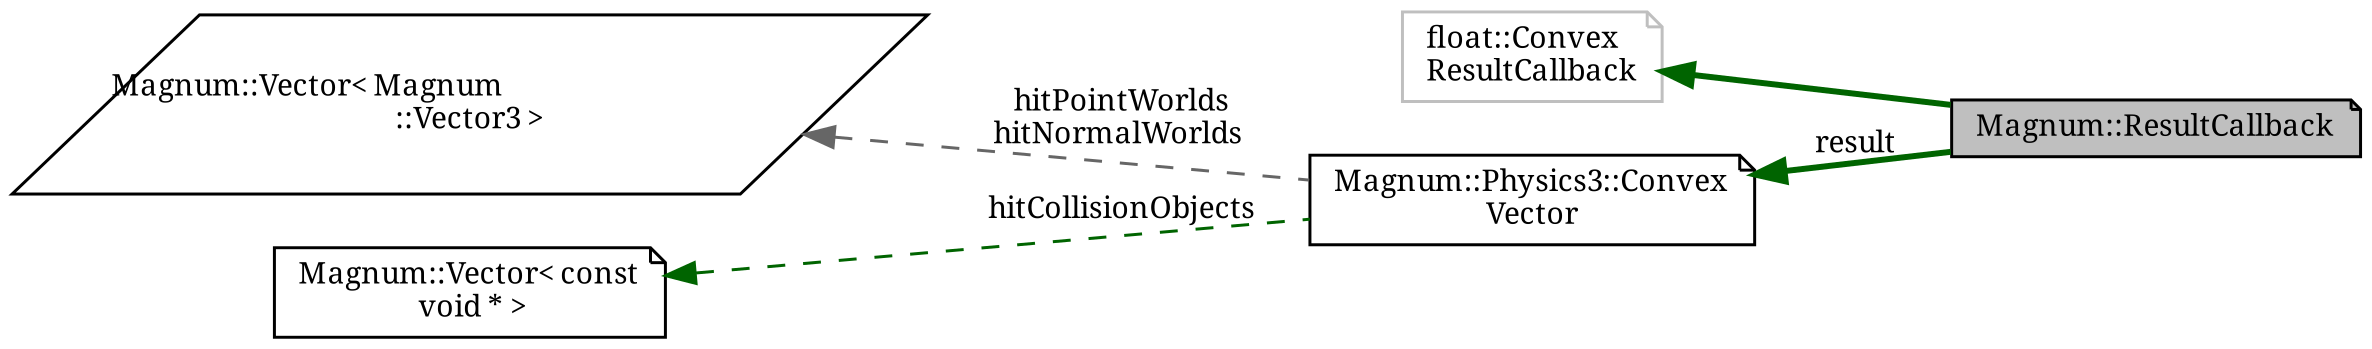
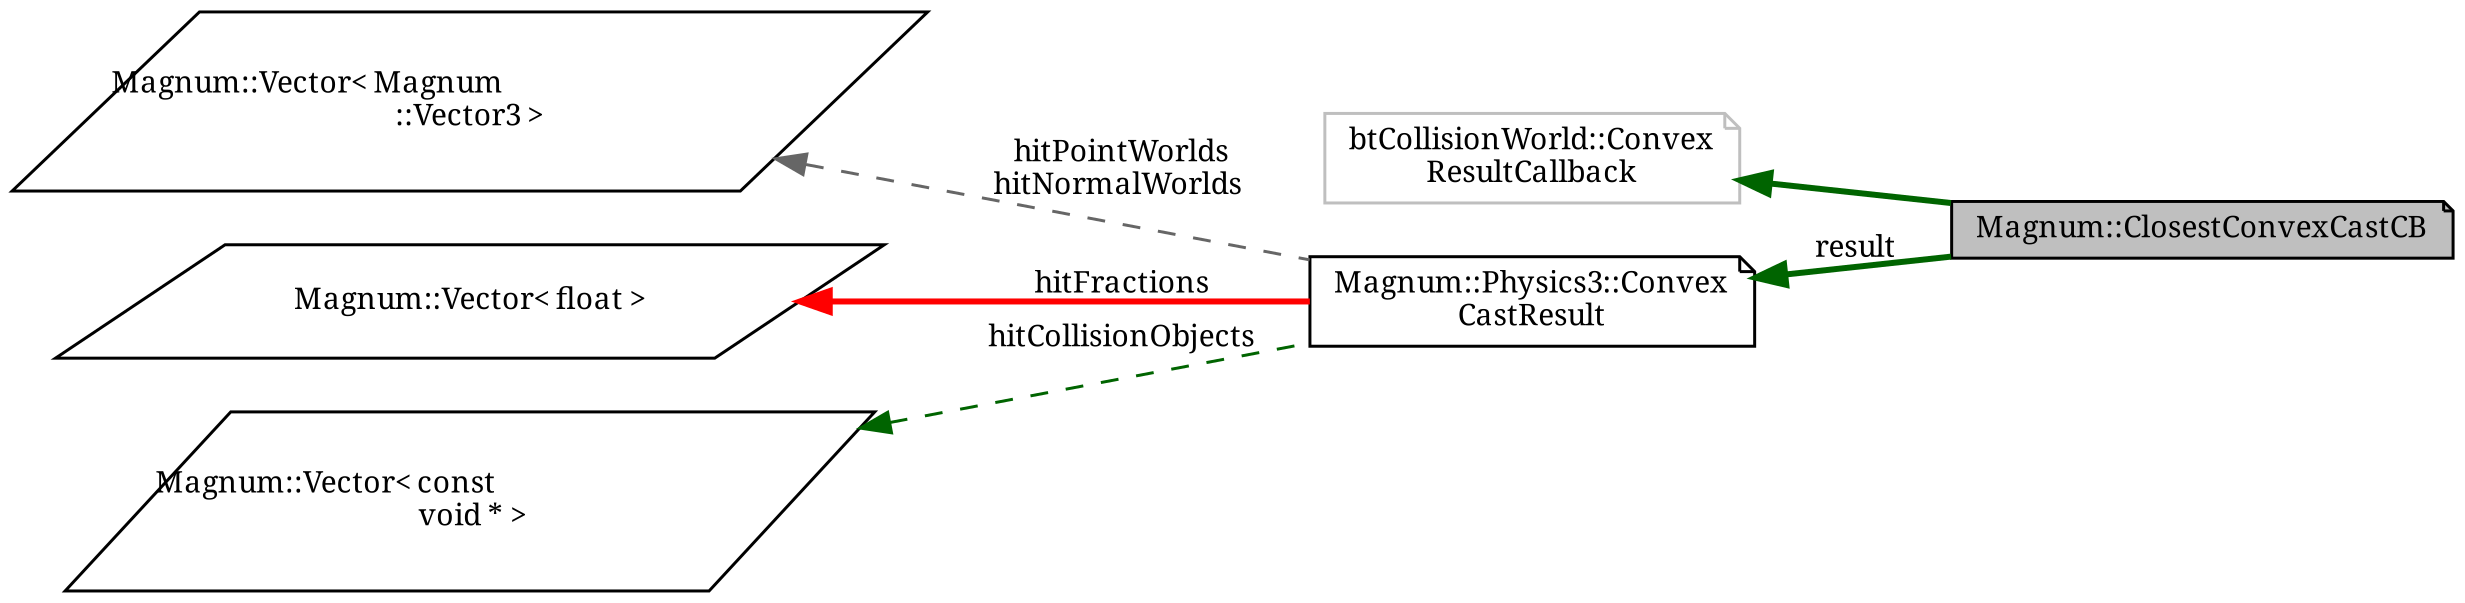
node "float::Convex ResultCallback": label "float::Convex ResultCallback" -> "btCollisionWorld::Convex ResultCallback"
node "Magnum::ResultCallback": label "Magnum::ResultCallback" -> "Magnum::ClosestConvexCastCB"
node "Magnum::Physics3::Convex Vector": label "Magnum::Physics3::Convex Vector" -> "Magnum::Physics3::Convex CastResult"
node "Magnum::Vector< const void * >": shape note -> parallelogram
node "Magnum::Vector< float >": added
